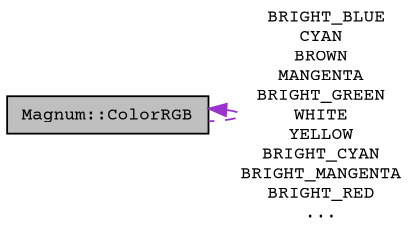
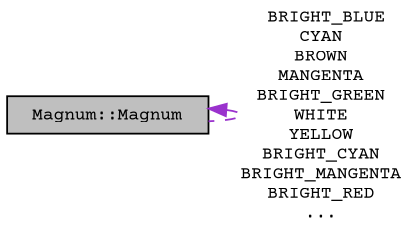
node "Magnum::ColorRGB": label "Magnum::ColorRGB" -> "Magnum::Magnum"
